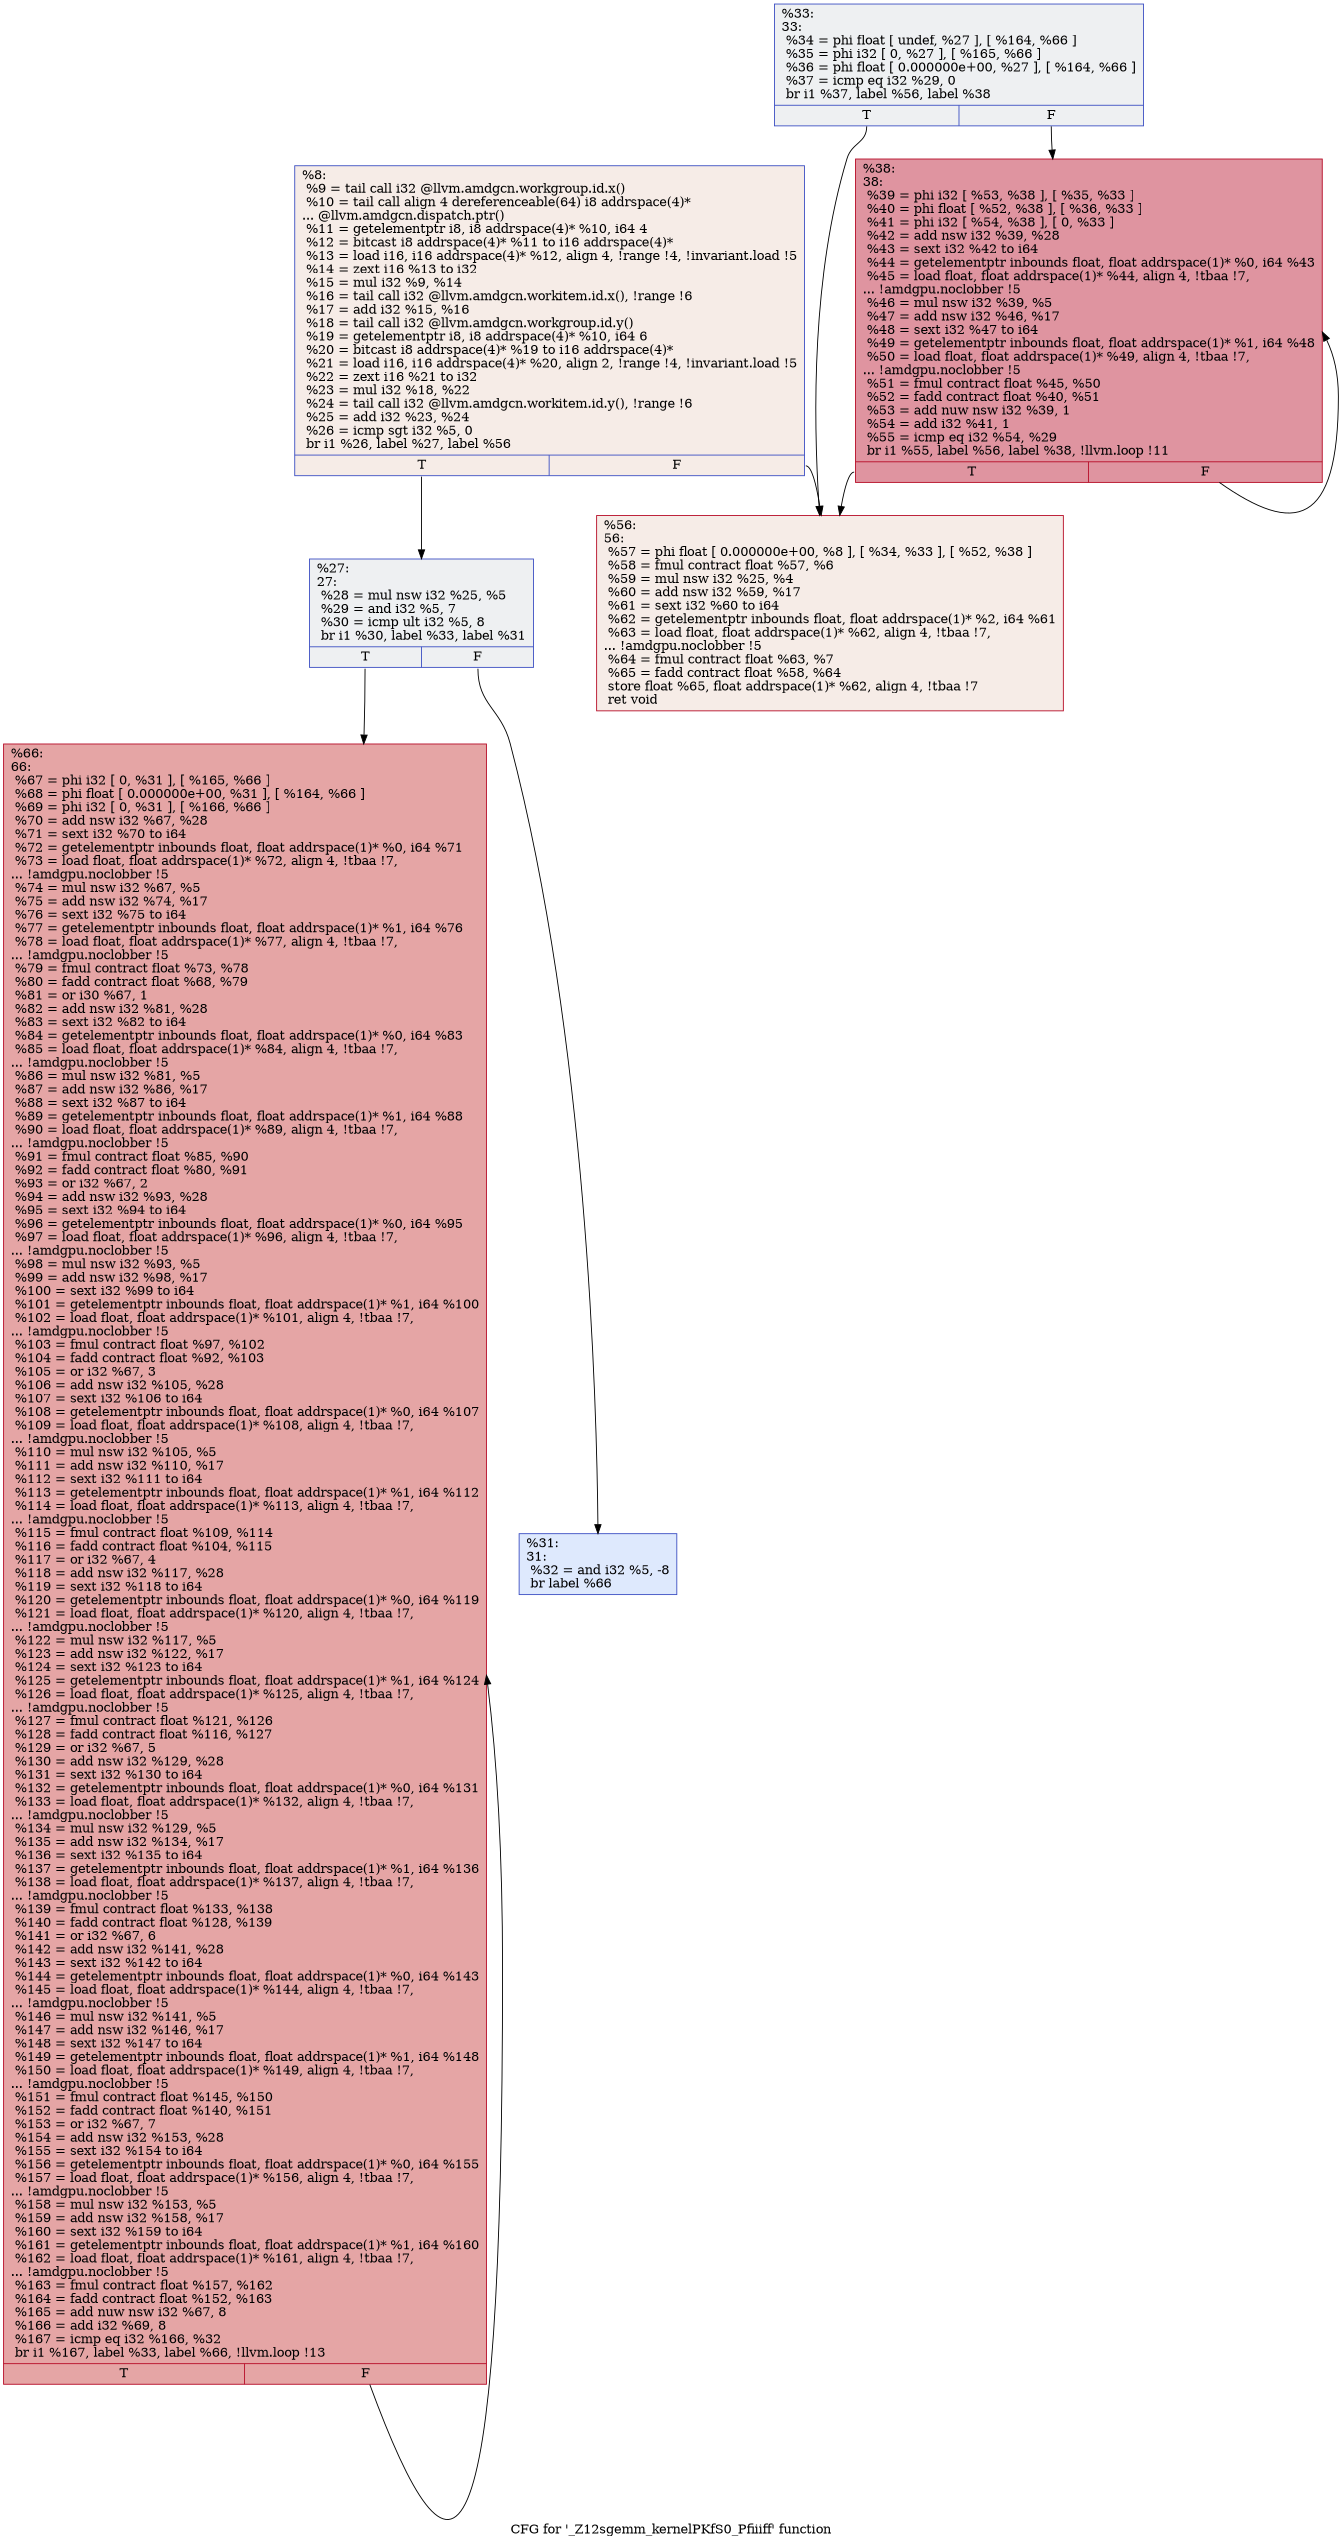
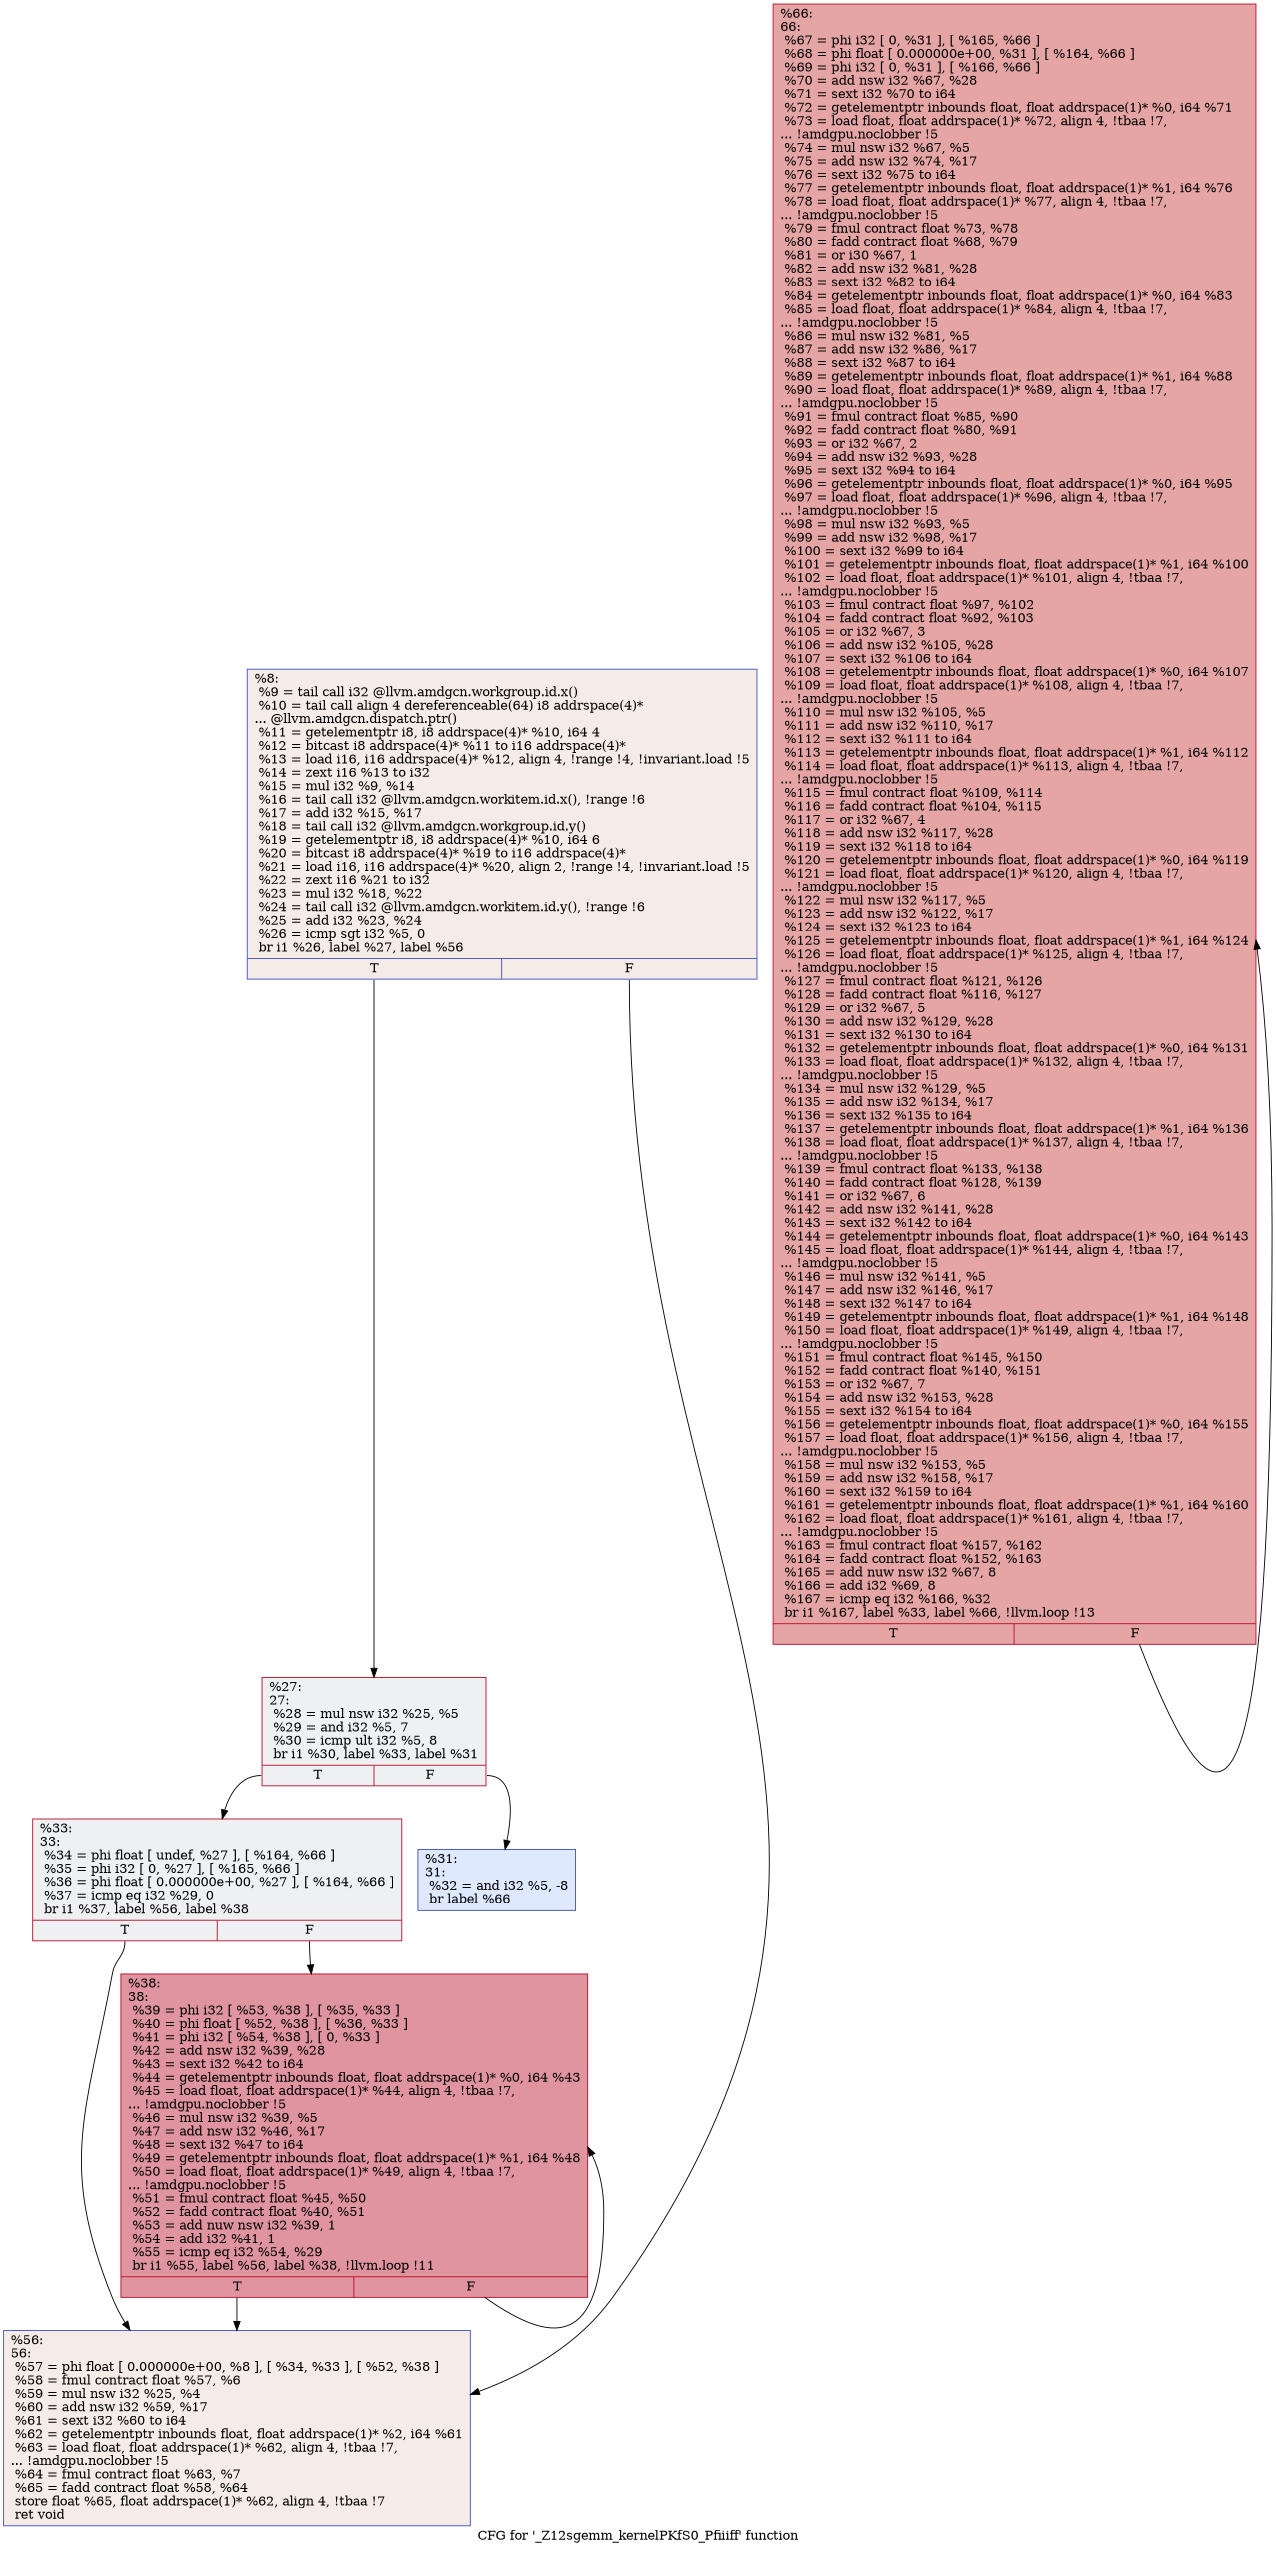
node "%33:": color #3d50c3ff -> #b70d28ff
node "%8:": text "%17 = add i32 %15, %16" -> "%17 = add i32 %15, %17"
node "%27:": color #3d50c3ff -> #b70d28ff
node "%56:": color #b70d28ff -> #3d50c3ff
edge "%27:" -> "%66:": now "%27:" -> "%33:"
